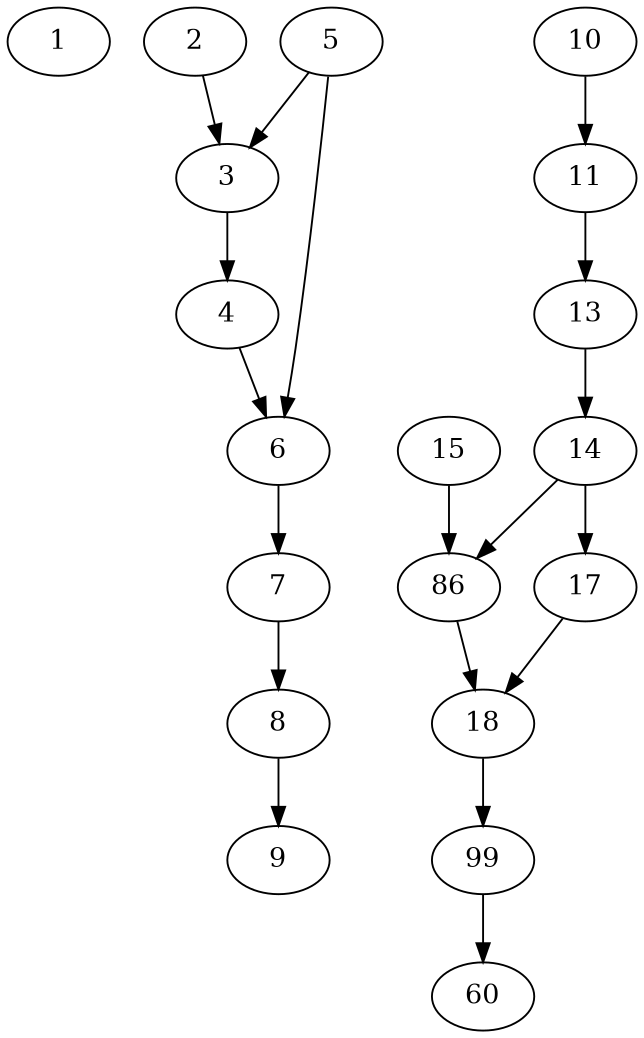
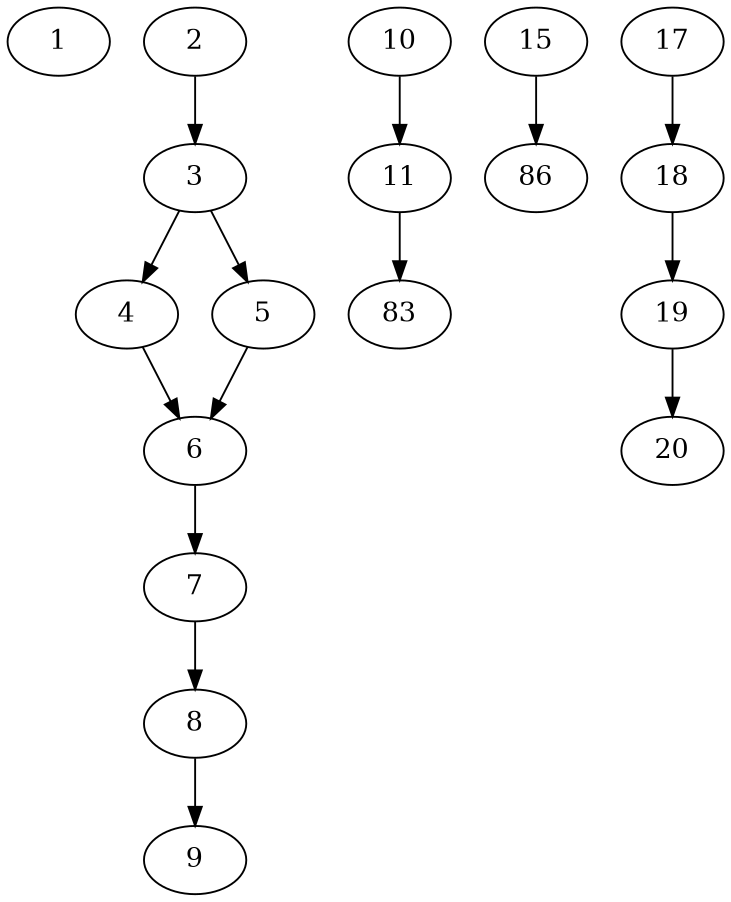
edge "5" -> "3": reversed
node "13": label "13" -> "83"
node "14": removed
edge "86" -> "18": removed
node "99": label "99" -> "19"
node "60": label "60" -> "20"
